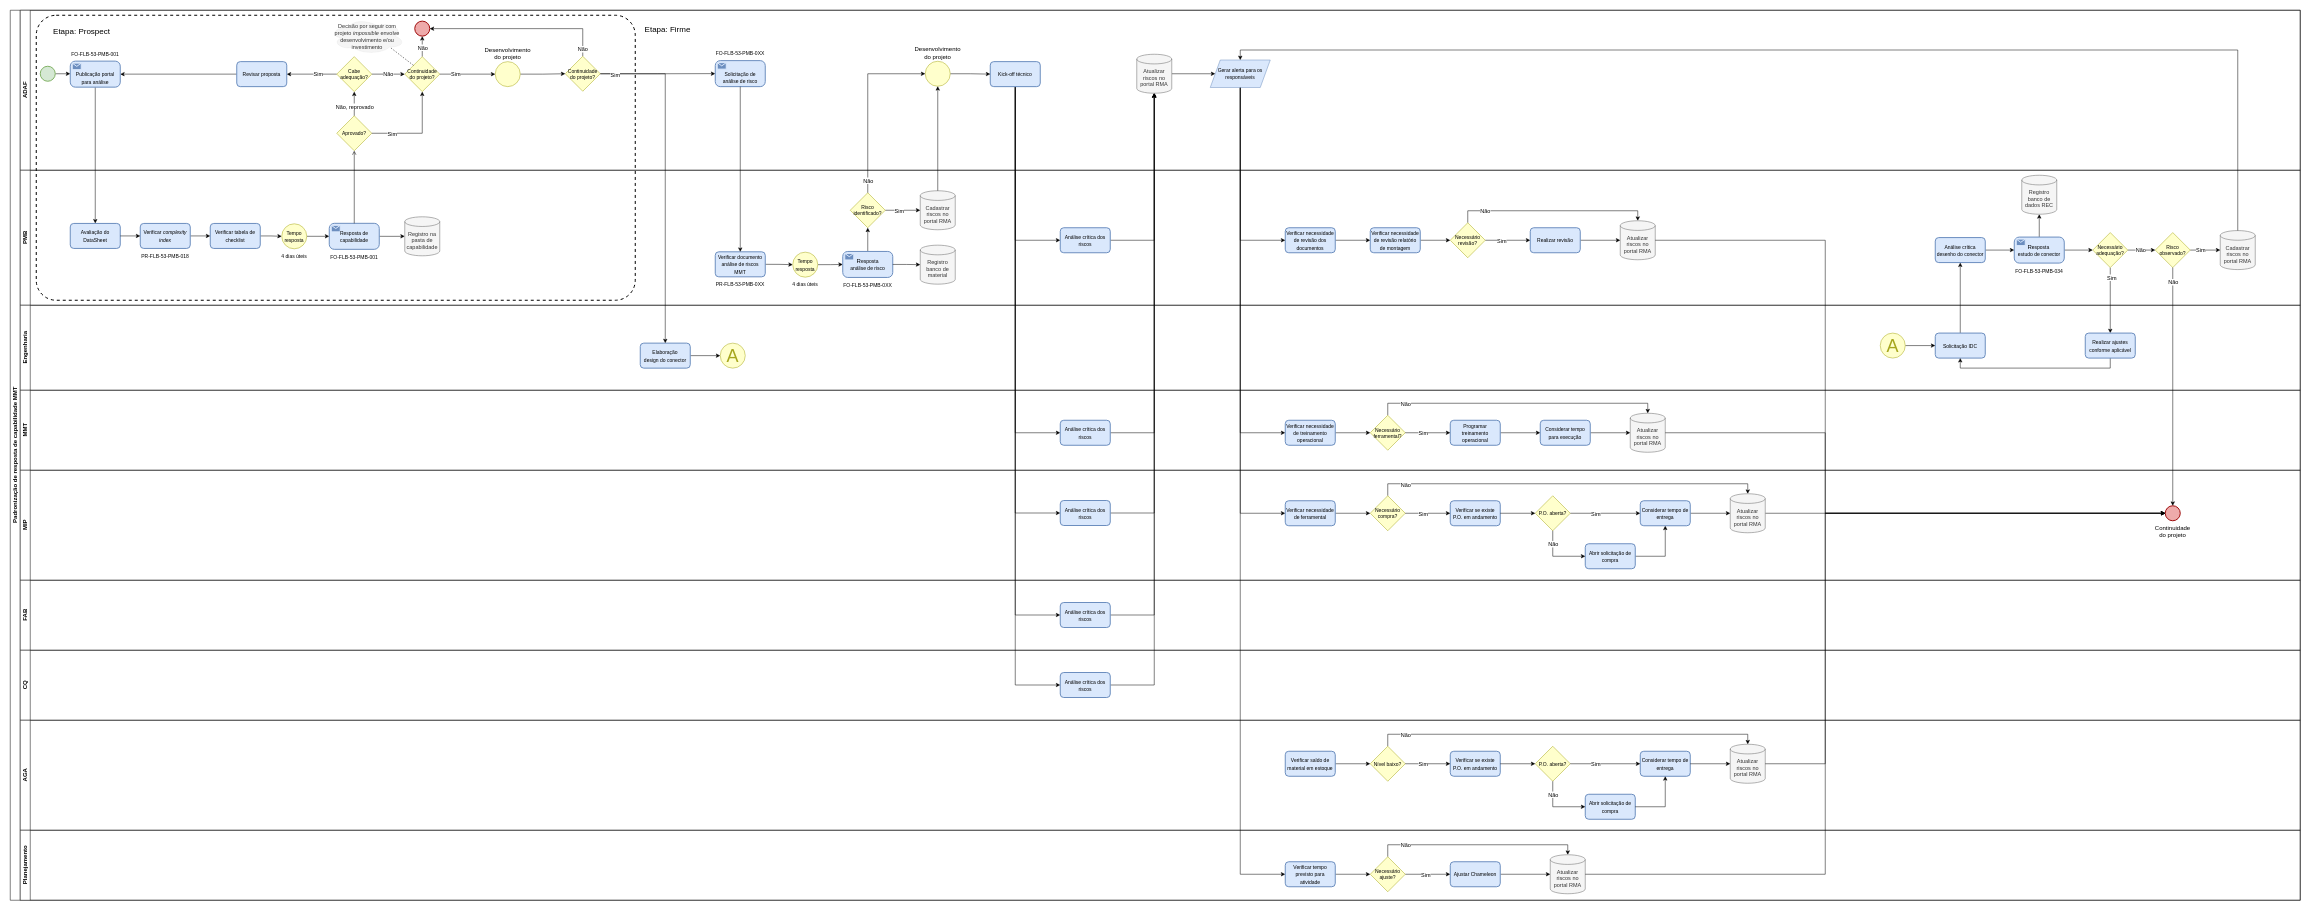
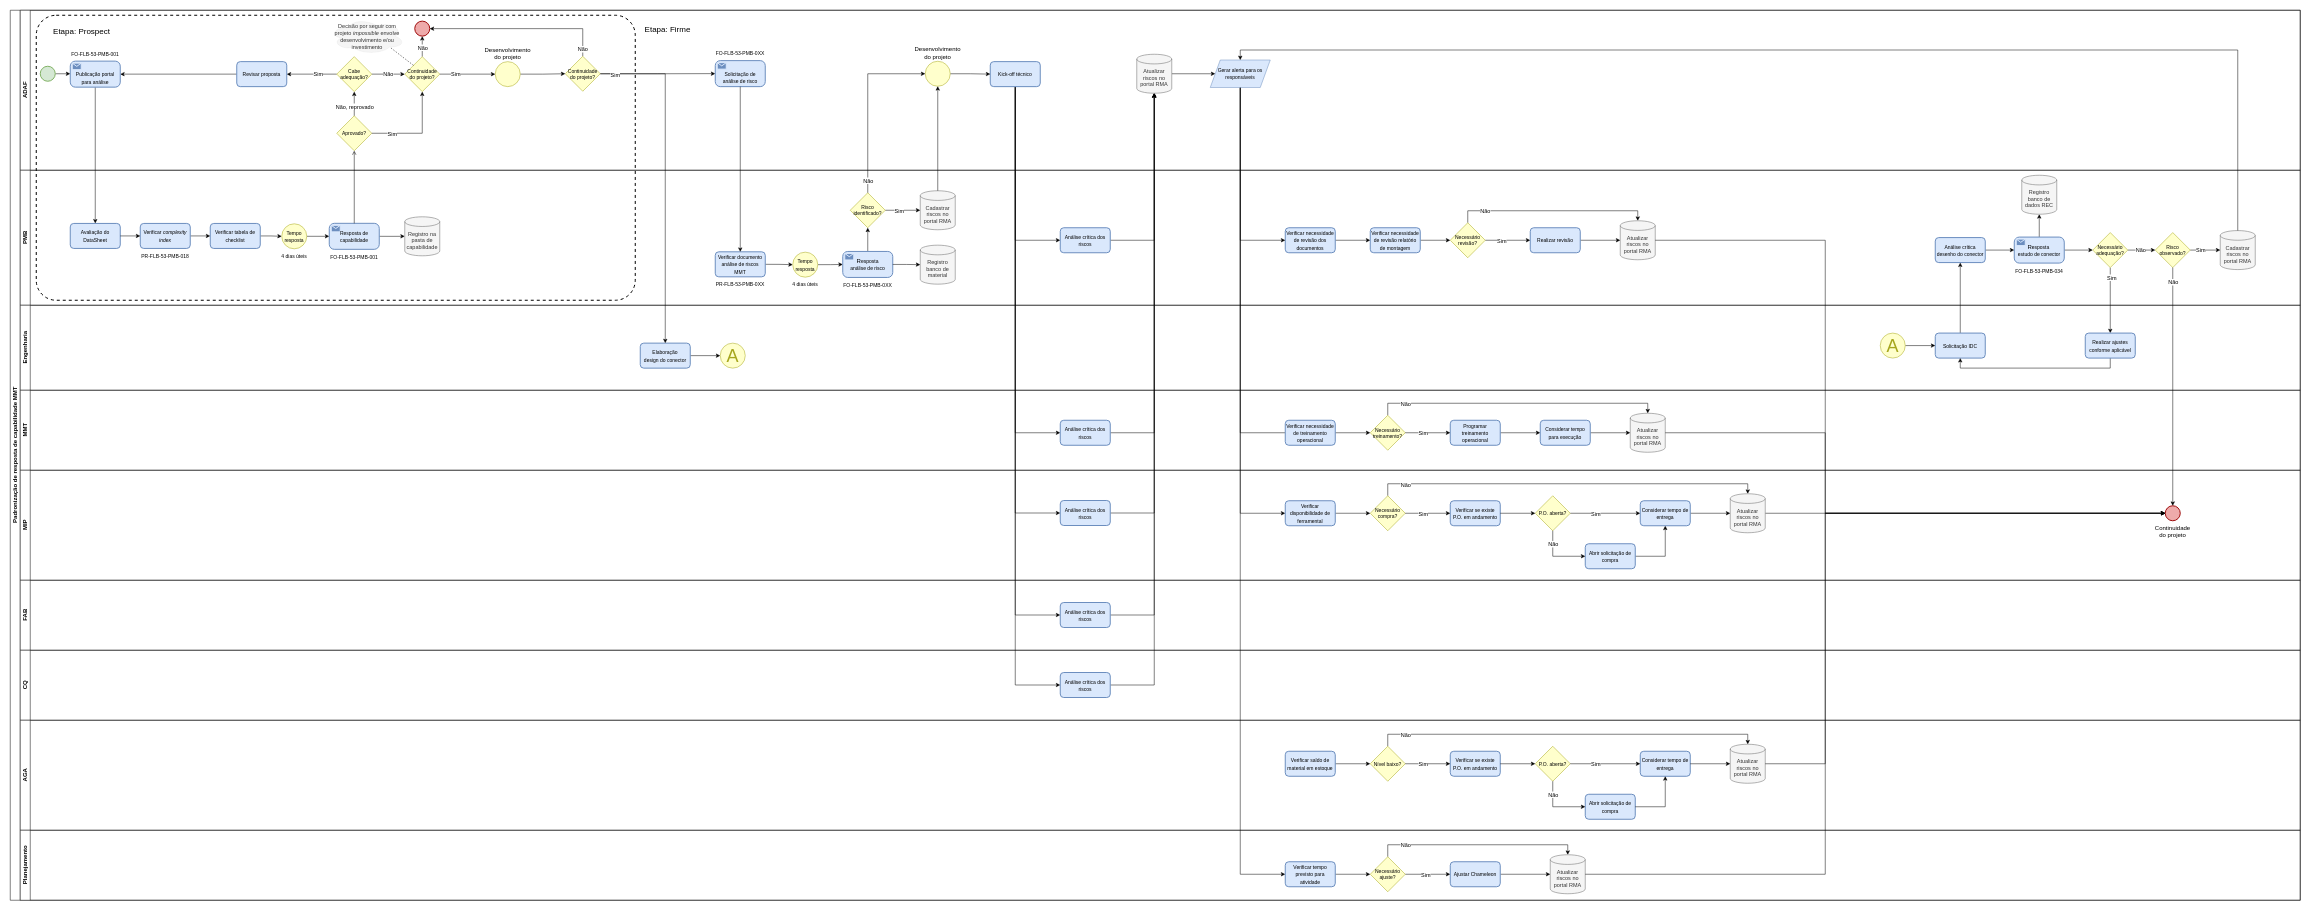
edge "Gerar alerta para os responsáveis" -> "Verificar necessidade de treinamento operacional": arrowhead classic -> none
node "Necessário ferramental?": label "Necessário ferramental?" -> "Necessário treinamento?"
node "Verificar necessidade de ferramental": label "Verificar necessidade de ferramental" -> "Verificar disponibilidade de ferramental"
